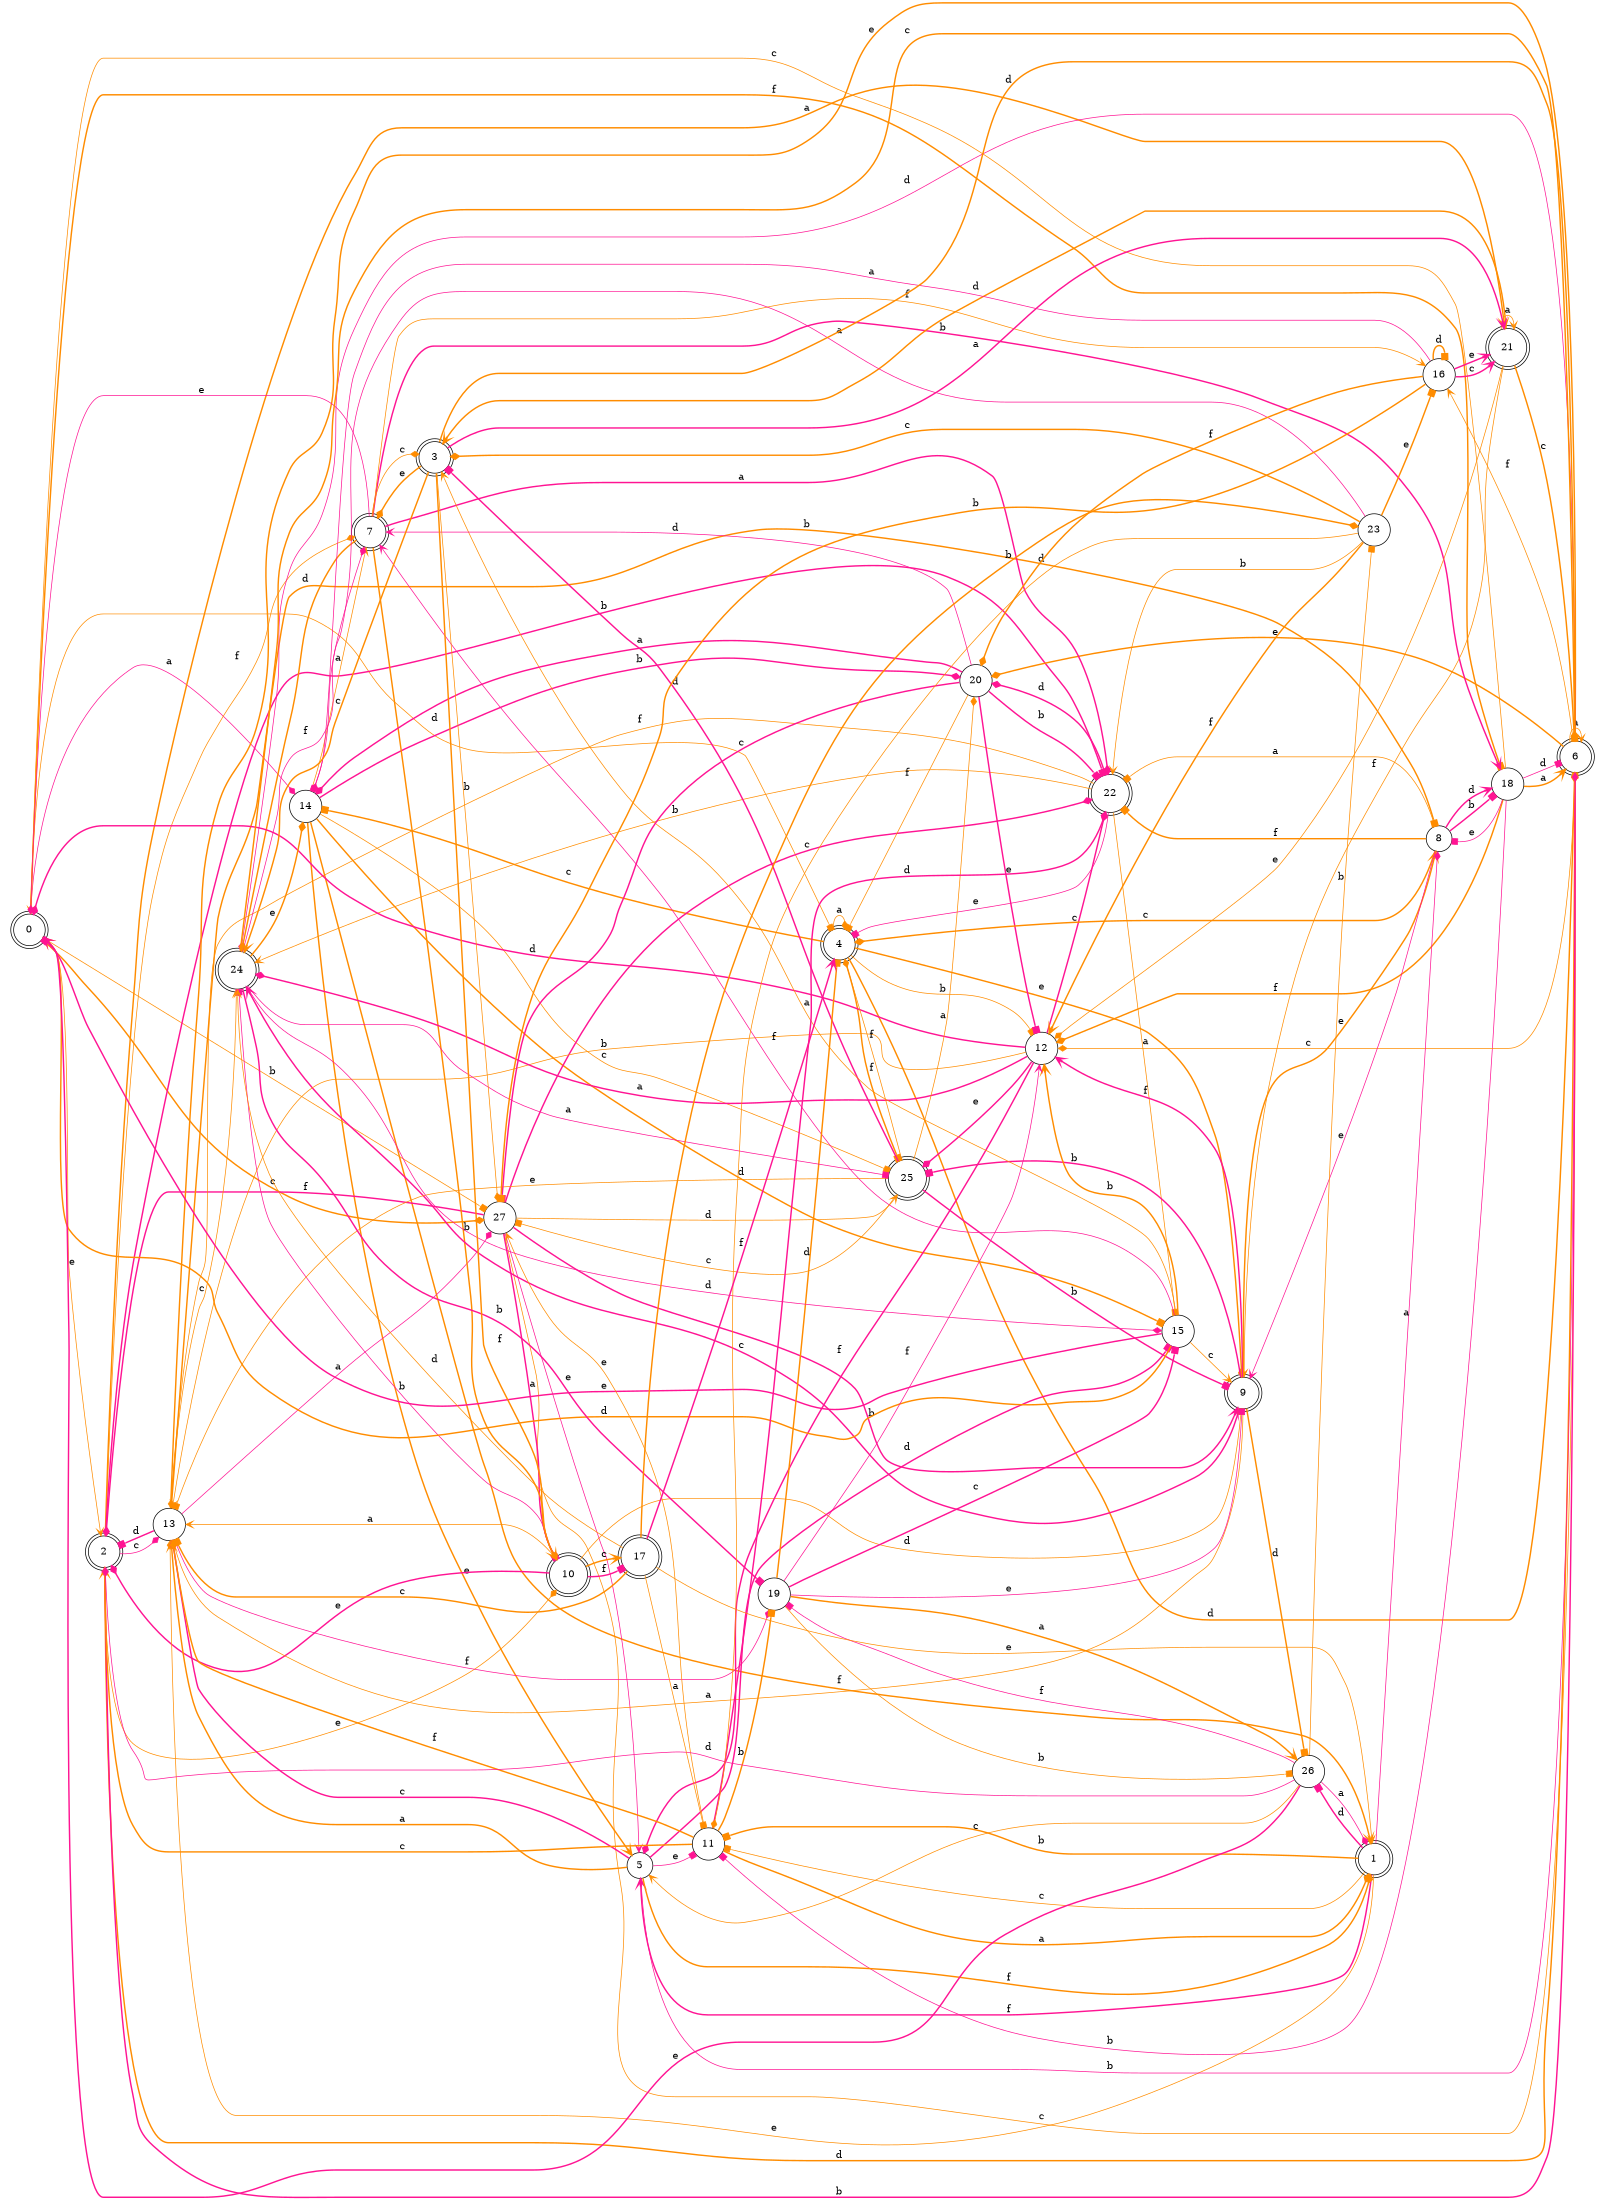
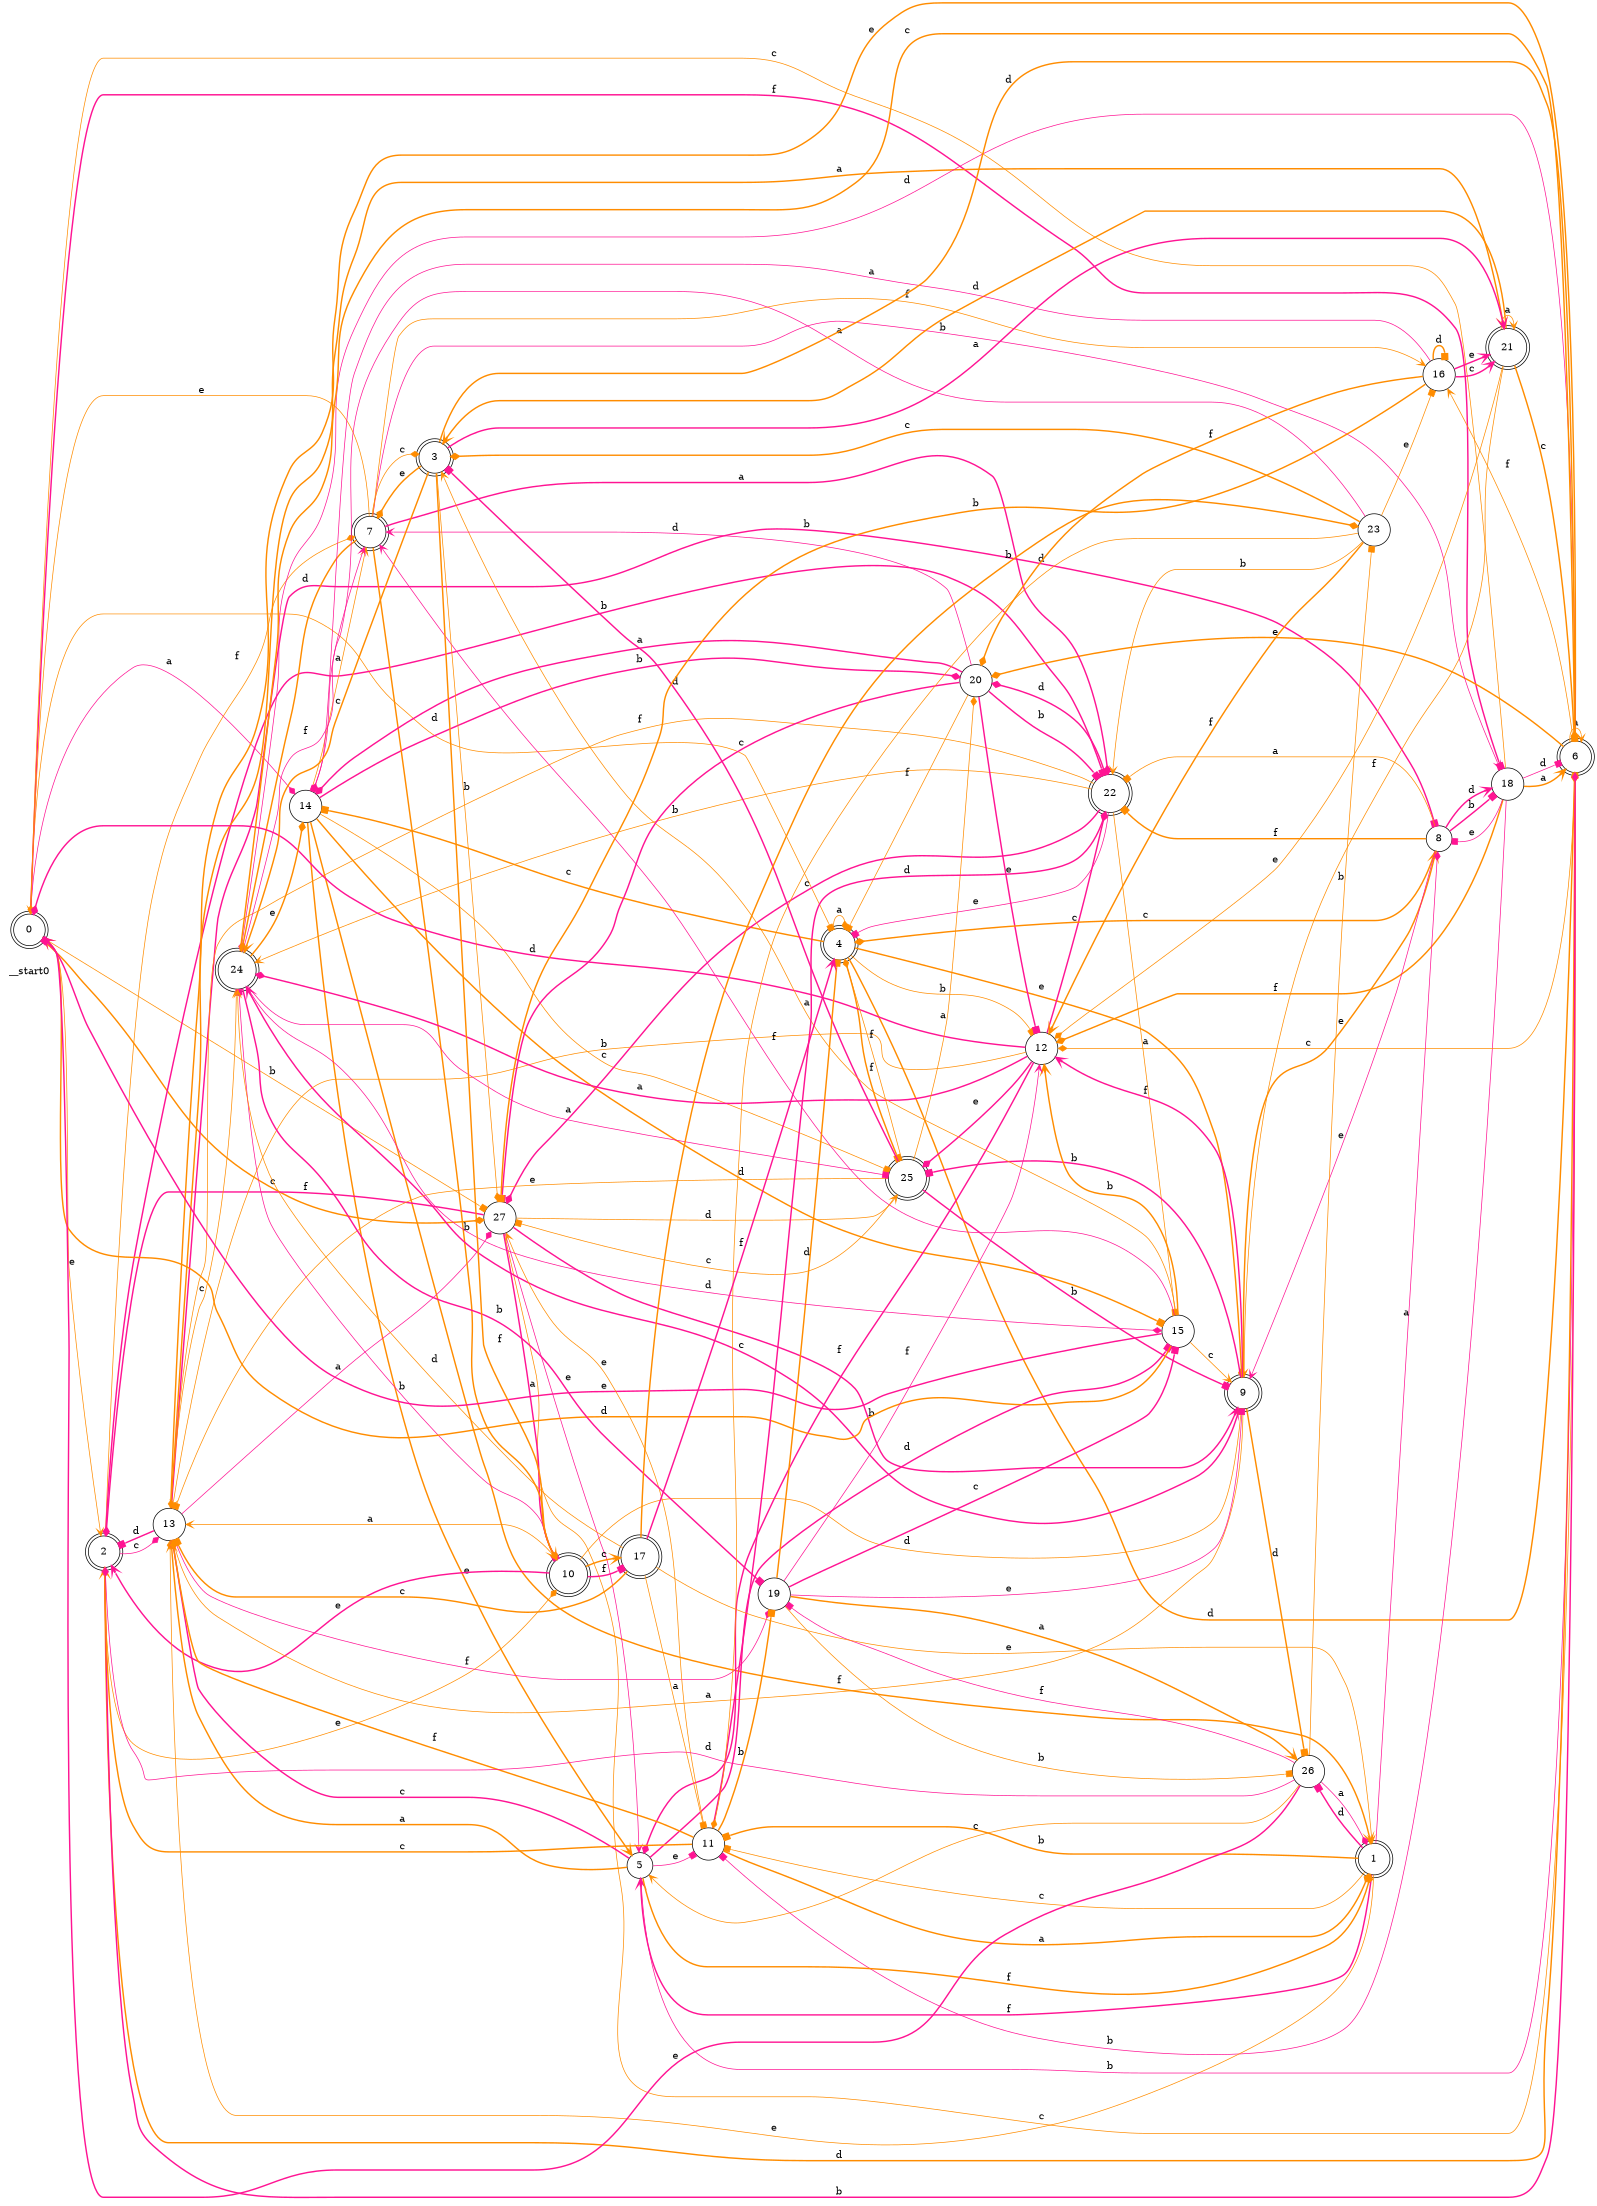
edge "0" -> "18": color darkorange -> deeppink
edge "2" -> "21": now "13" -> "21"
edge "7" -> "18": style bold -> solid
edge "23" -> "16": style bold -> solid
edge "7" -> "0": color deeppink -> darkorange
edge "13" -> "8": color darkorange -> deeppink
edge "24" -> "7": arrowhead diamond -> vee
edge "27" -> "22": reversed
node "__start0": added
edge "10" -> "2": arrowhead diamond -> vee
